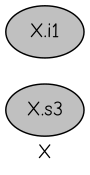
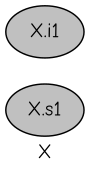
node "X.s3": label "X.s3" -> "X.s1"
